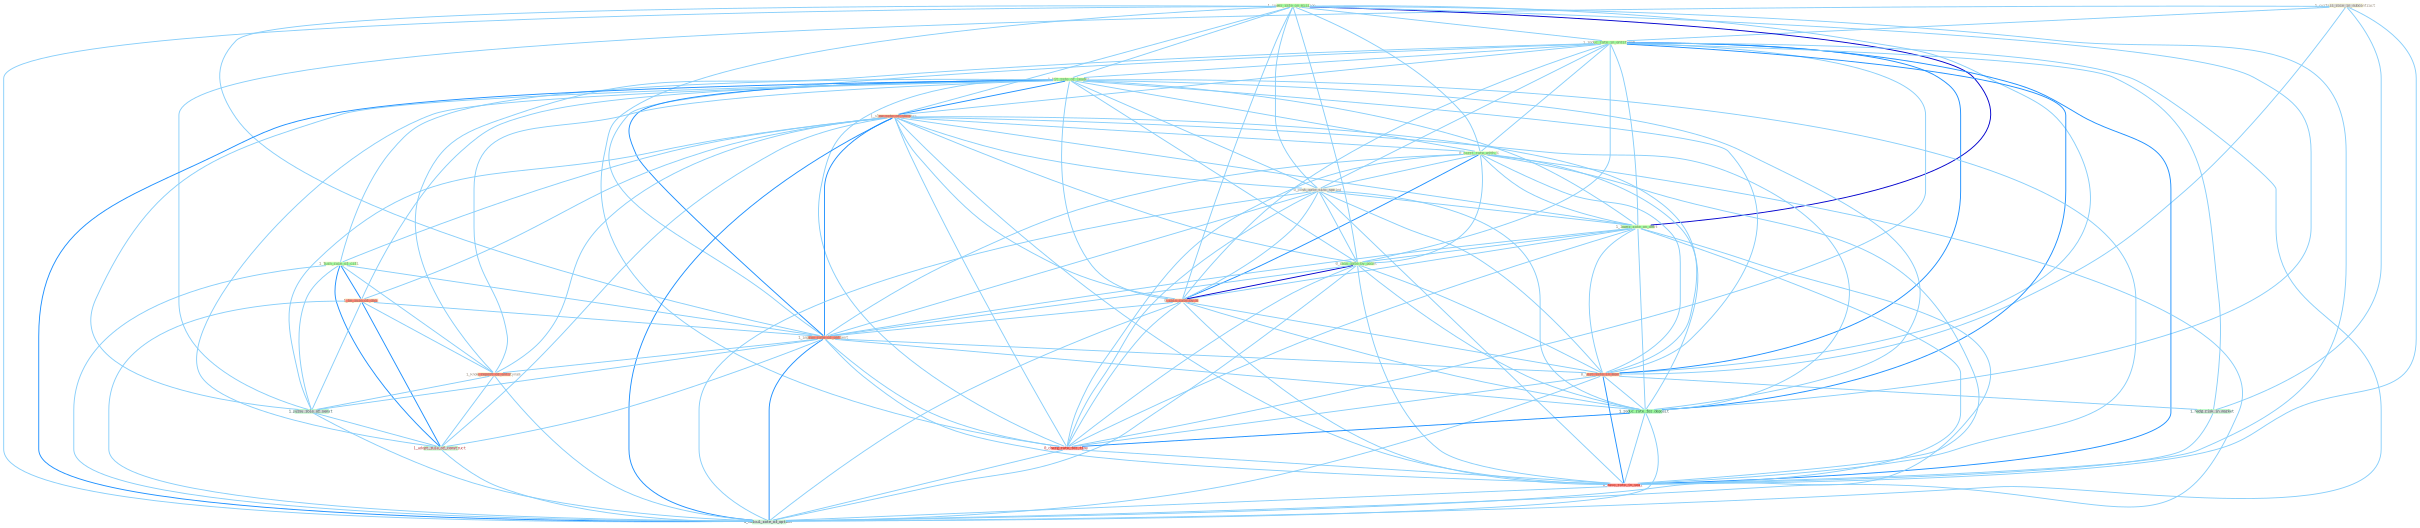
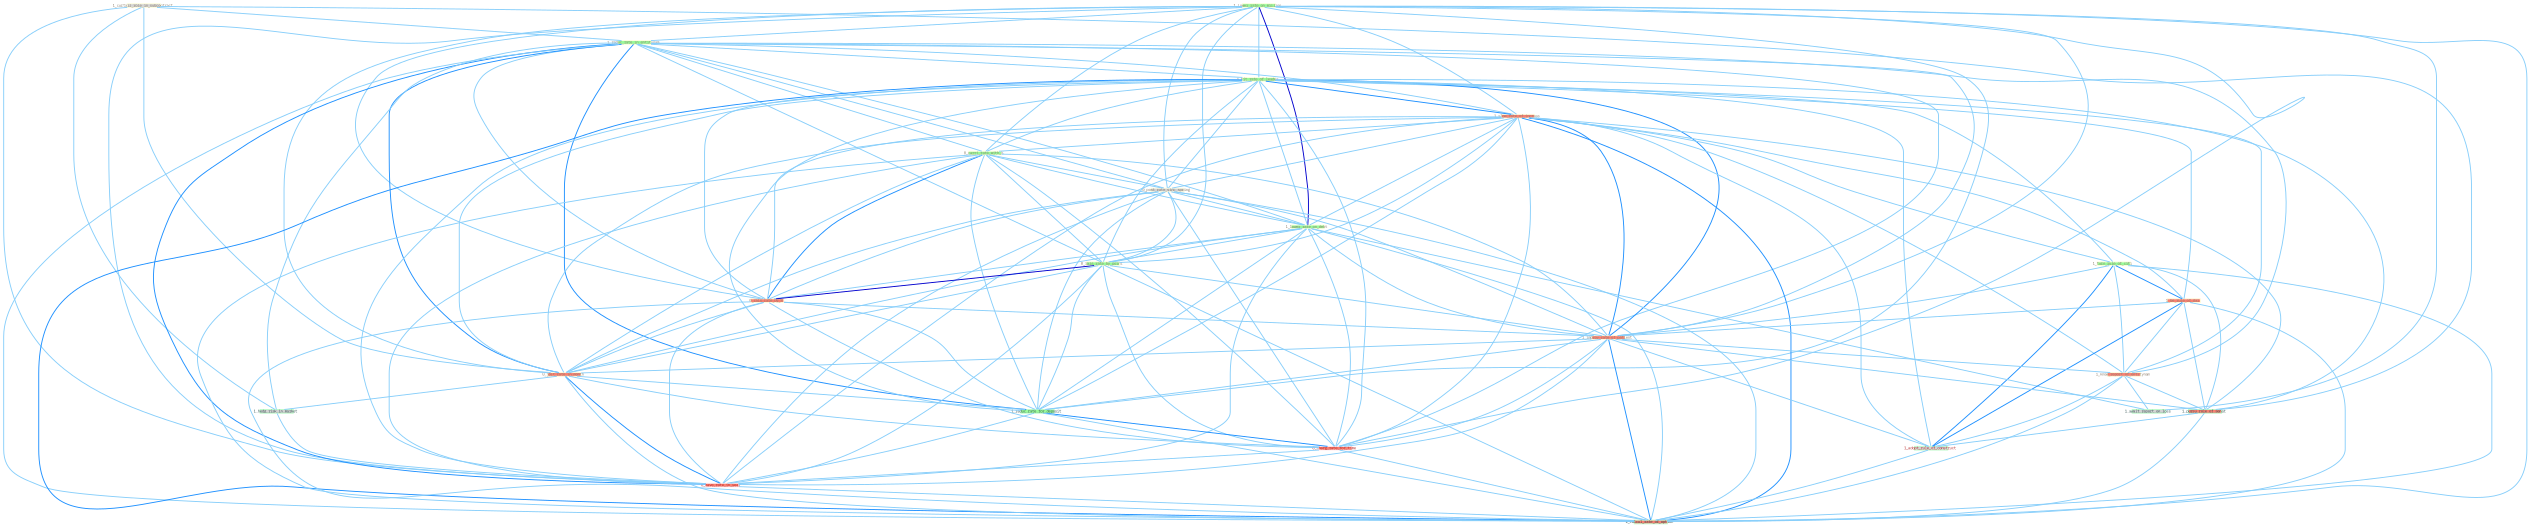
node "1_pursu_role_of_senat": fillcolor lightgrey -> salmon
node "1_await_report_on_loss": added
node "1_calcul_rate_of_option": fillcolor lightgrey -> salmon
